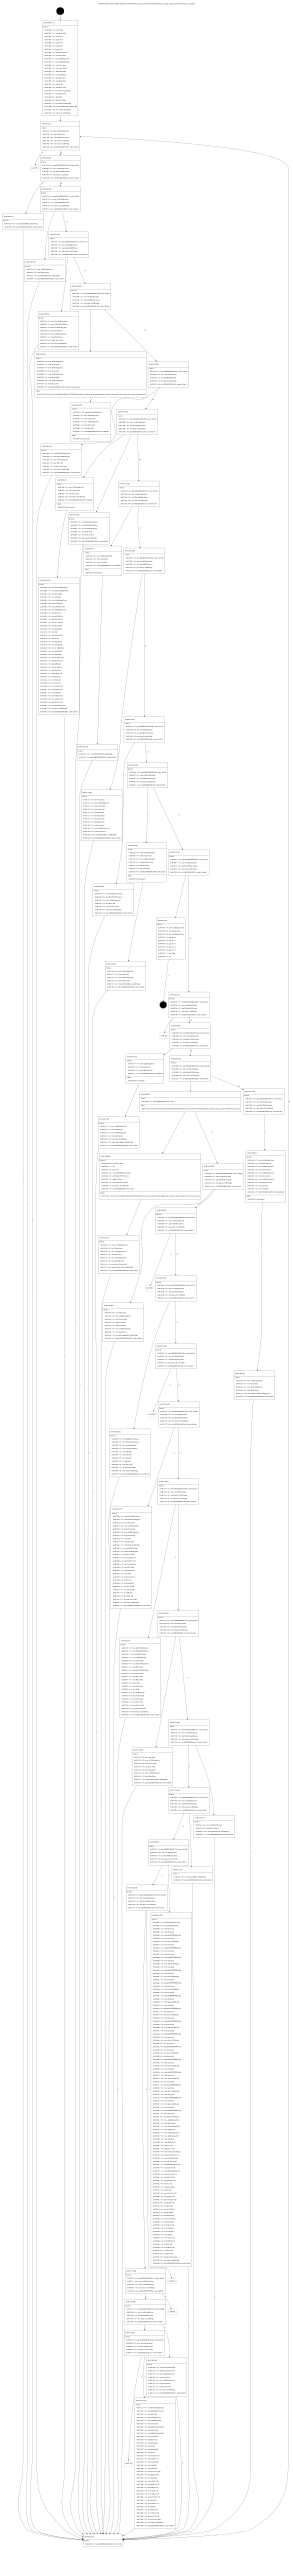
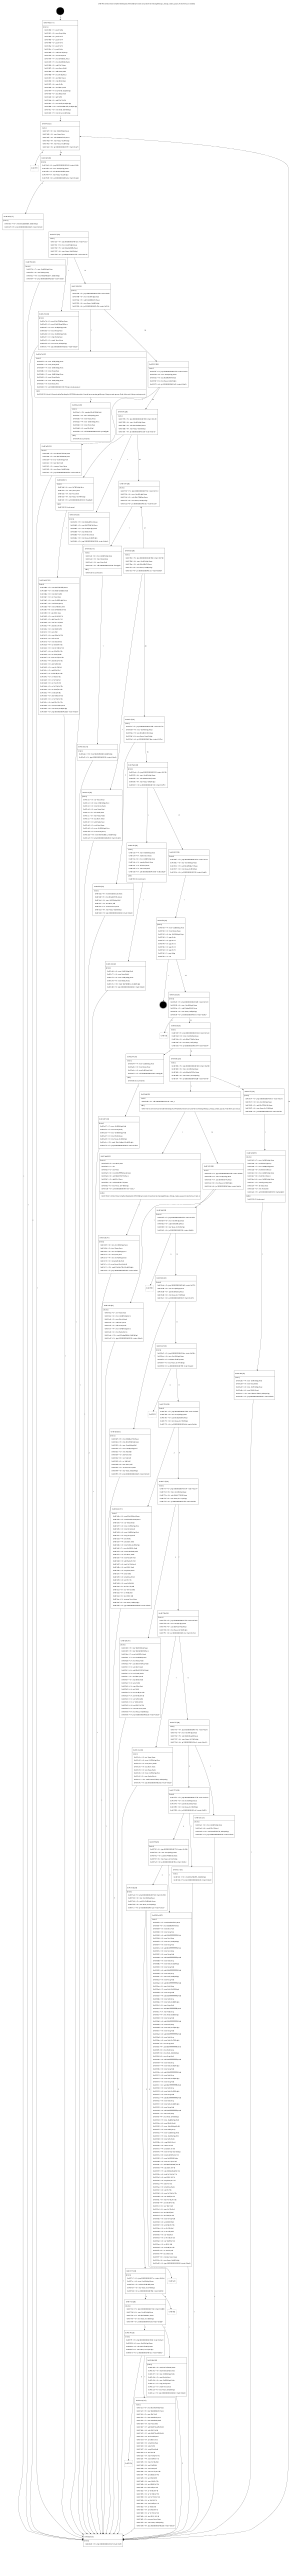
node "0x40150b [28]": removed
edge "0x401597 [28]" -> "0x4015b3 [28]": reversed
edge "0x401607 [28]" -> "0x401623 [28]": now "0x401f39 [24]" -> "0x401623 [28]"
